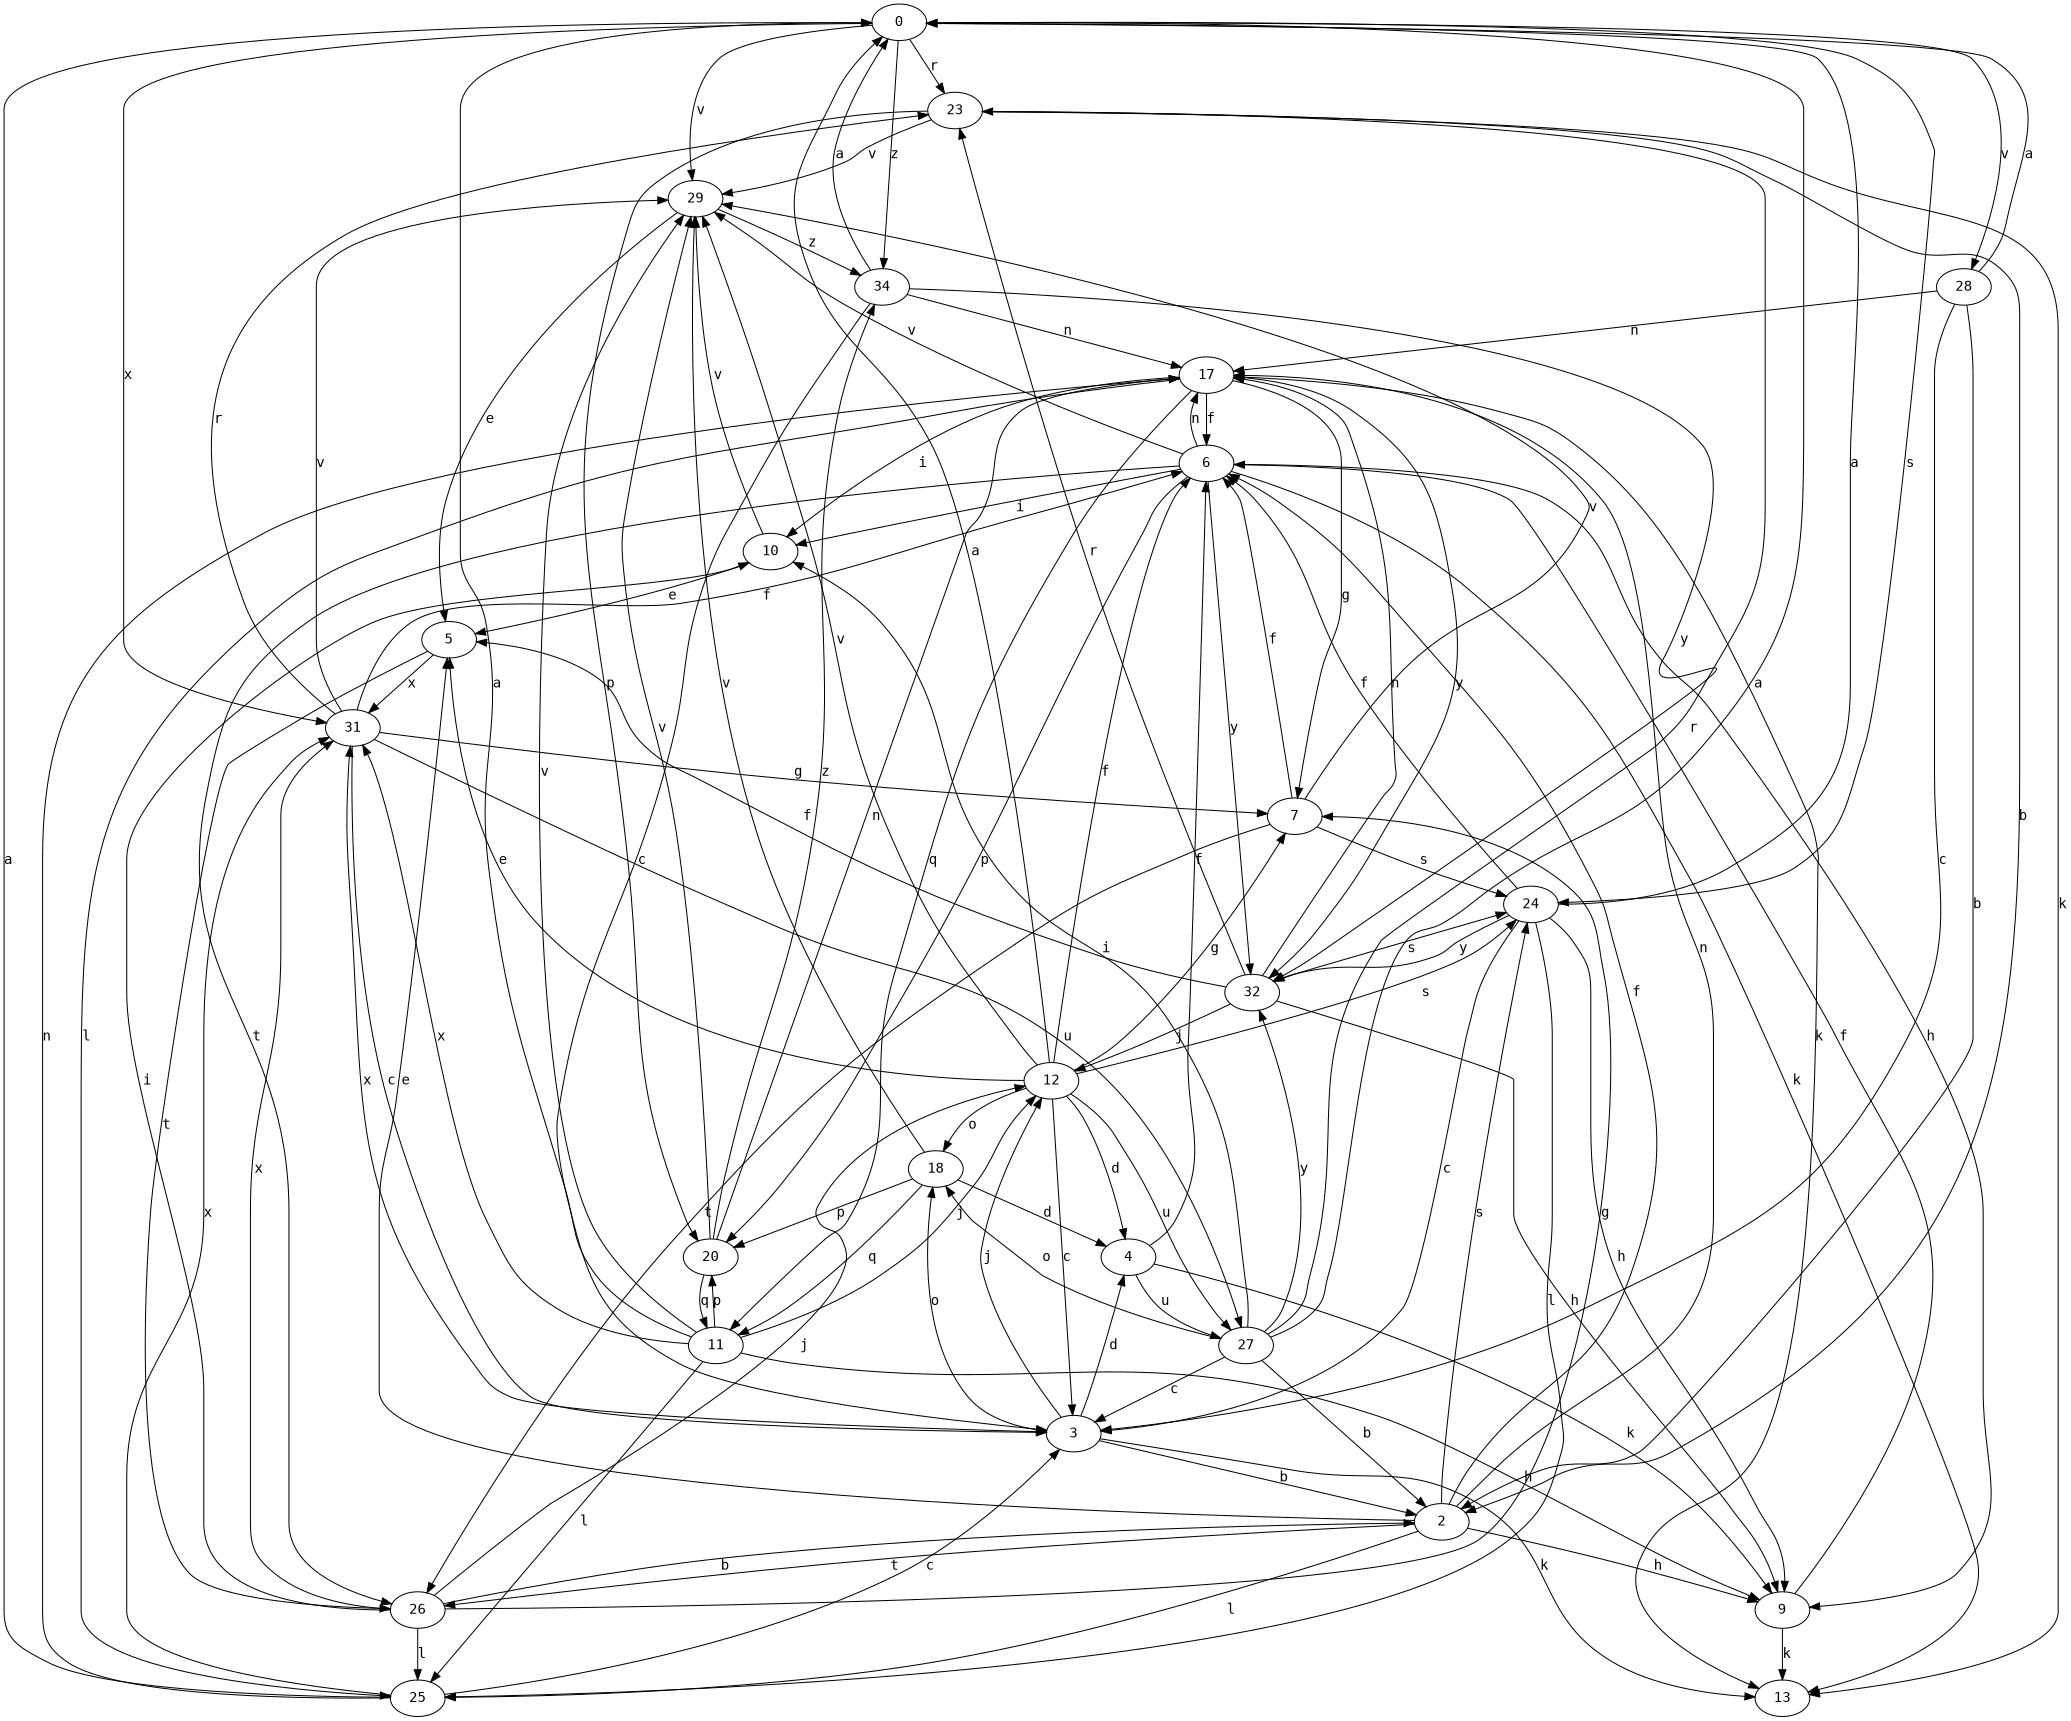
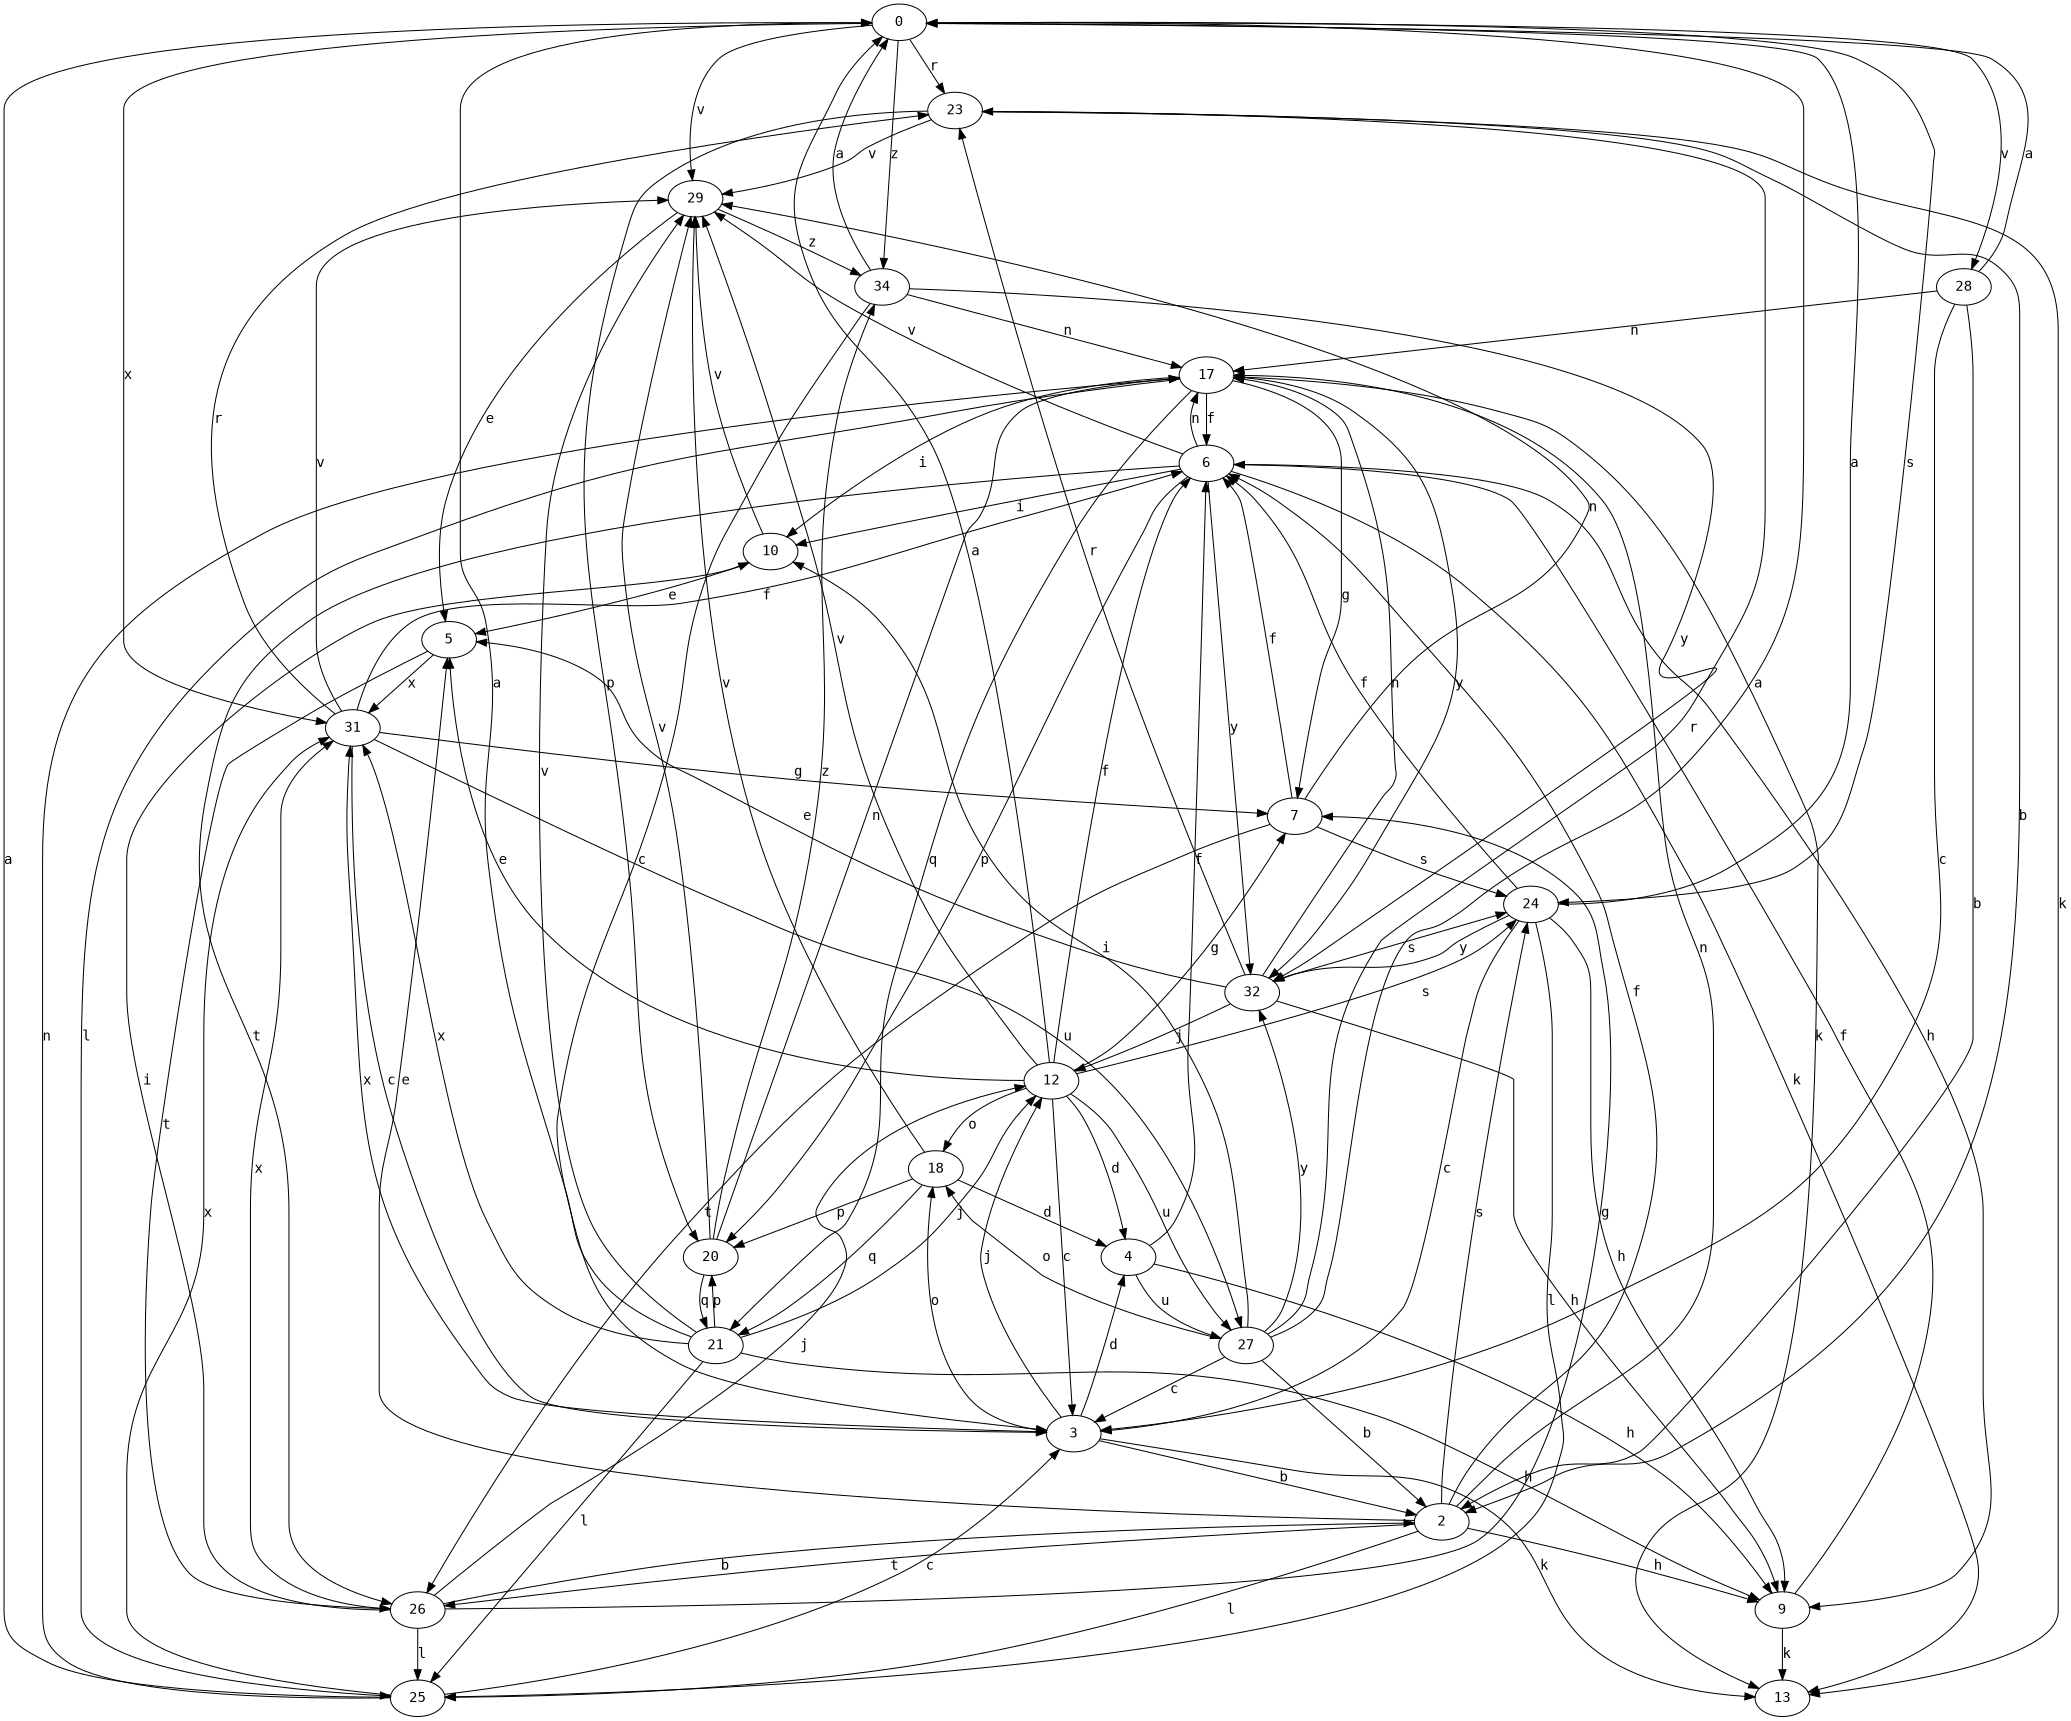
edge "7" -> "29": label "v" -> "n"
edge "32" -> "5": label "f" -> "e"
node "11": label "11" -> "21"
edge "4" -> "9": label "k" -> "h"
